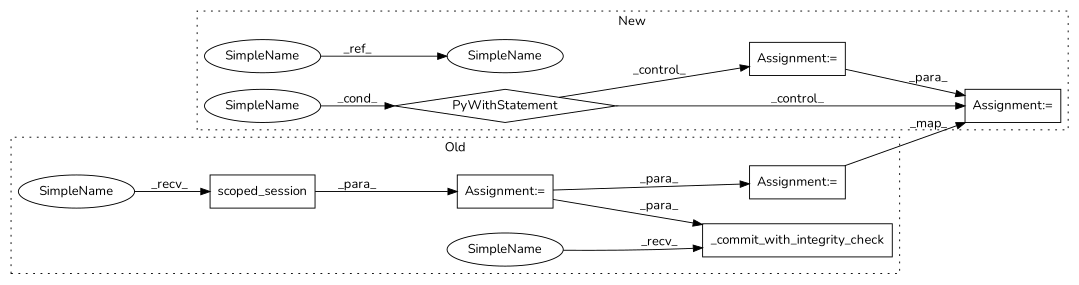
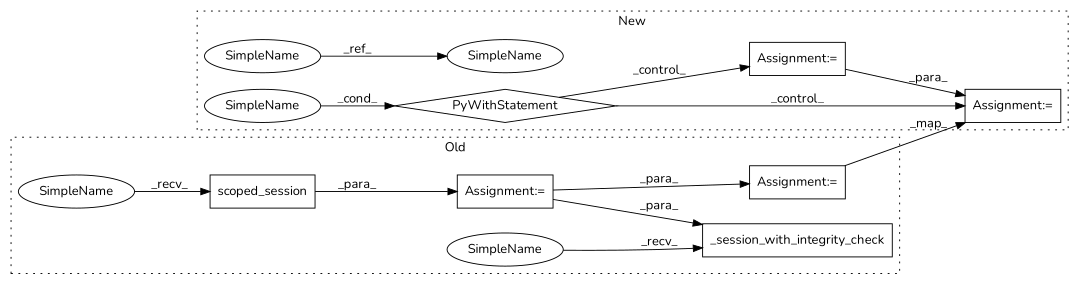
node "_commit_with_integrity_check": label "_commit_with_integrity_check" -> "_session_with_integrity_check"
